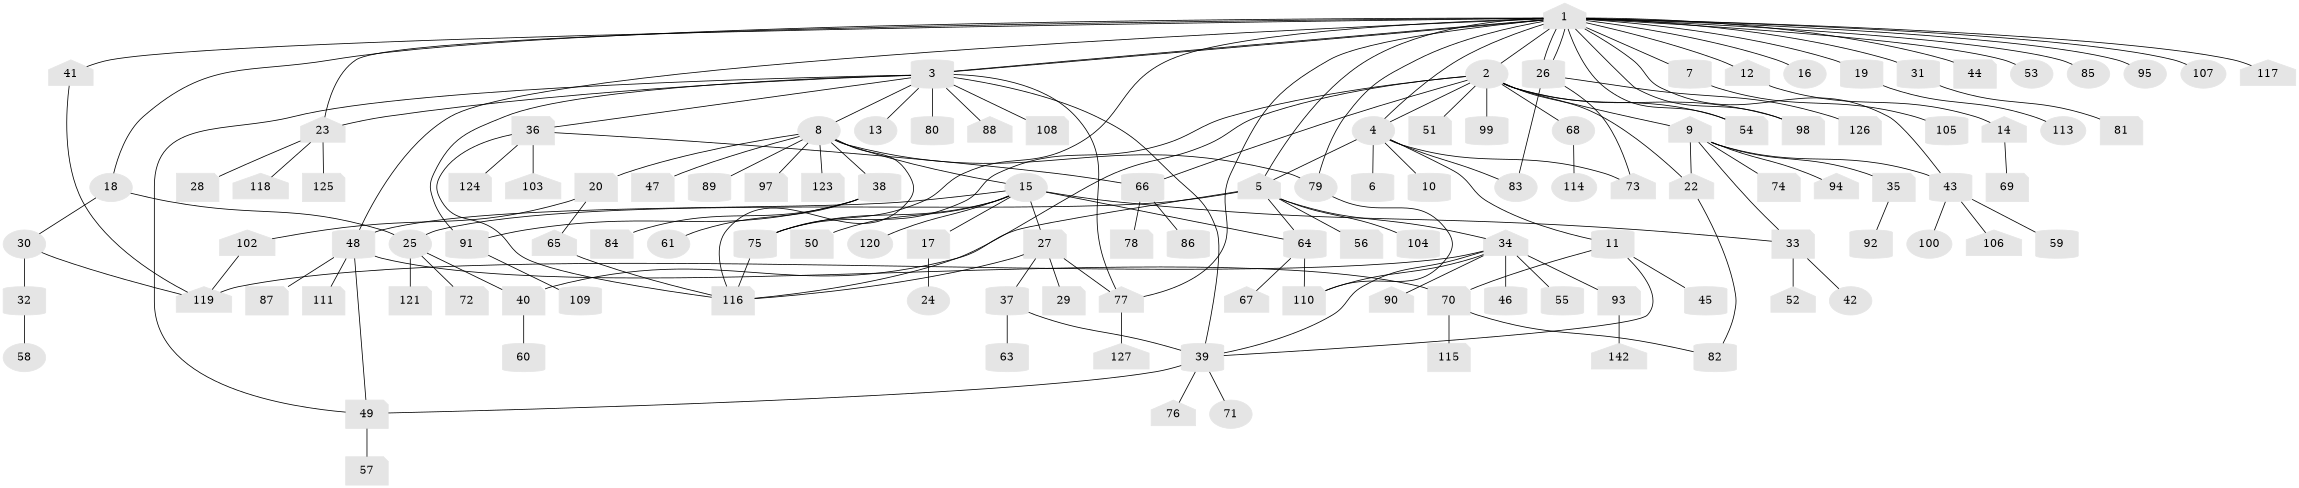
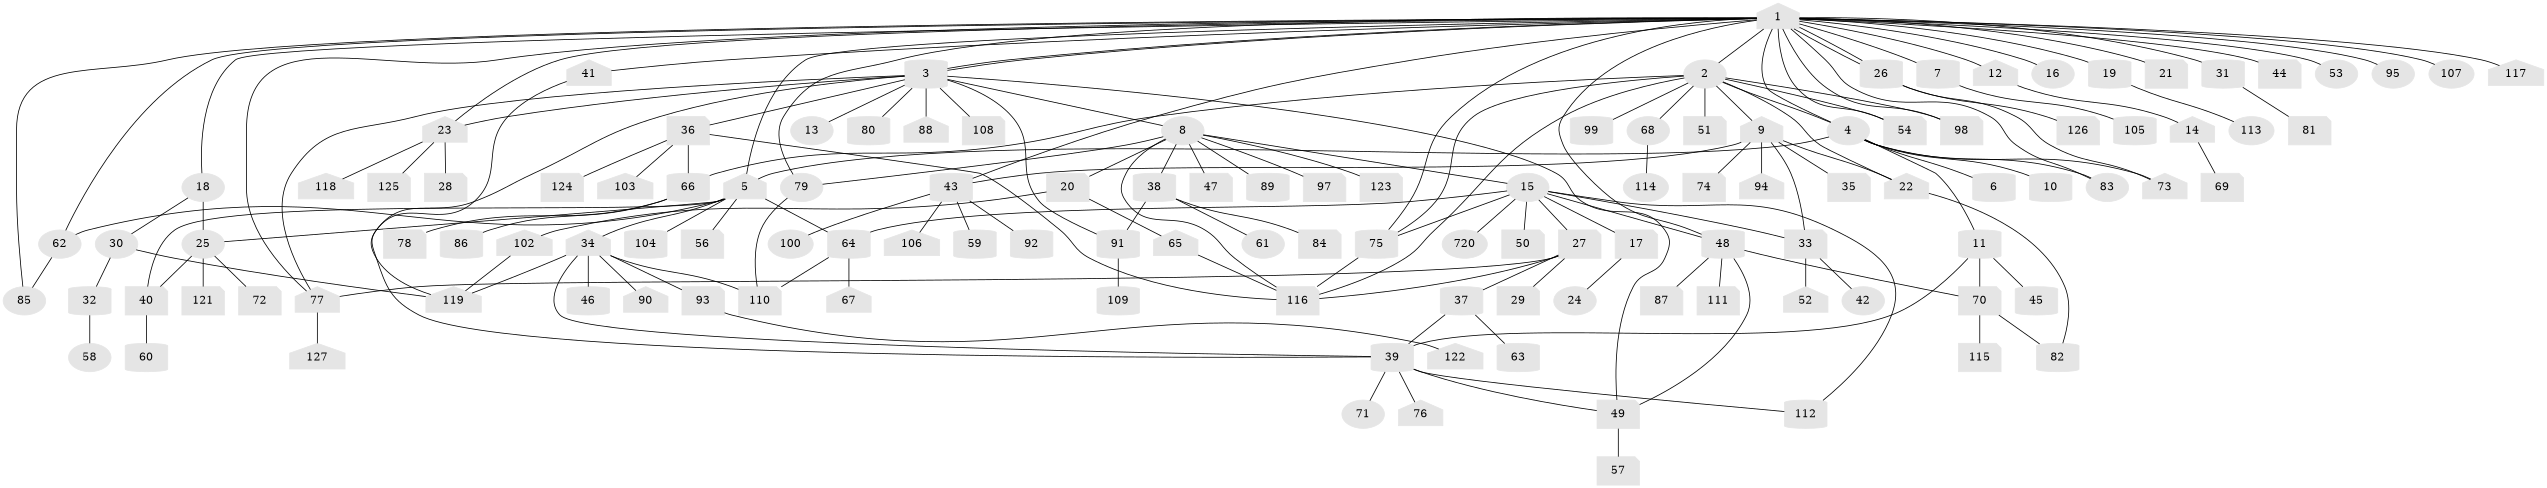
node "21": added
edge "26" -- "83": now "1" -- "83"
edge "35" -- "92": now "43" -- "92"
node "62": added
node "120": label "120" -> "720"
node "55": removed
node "142": label "142" -> "122"
node "112": added
